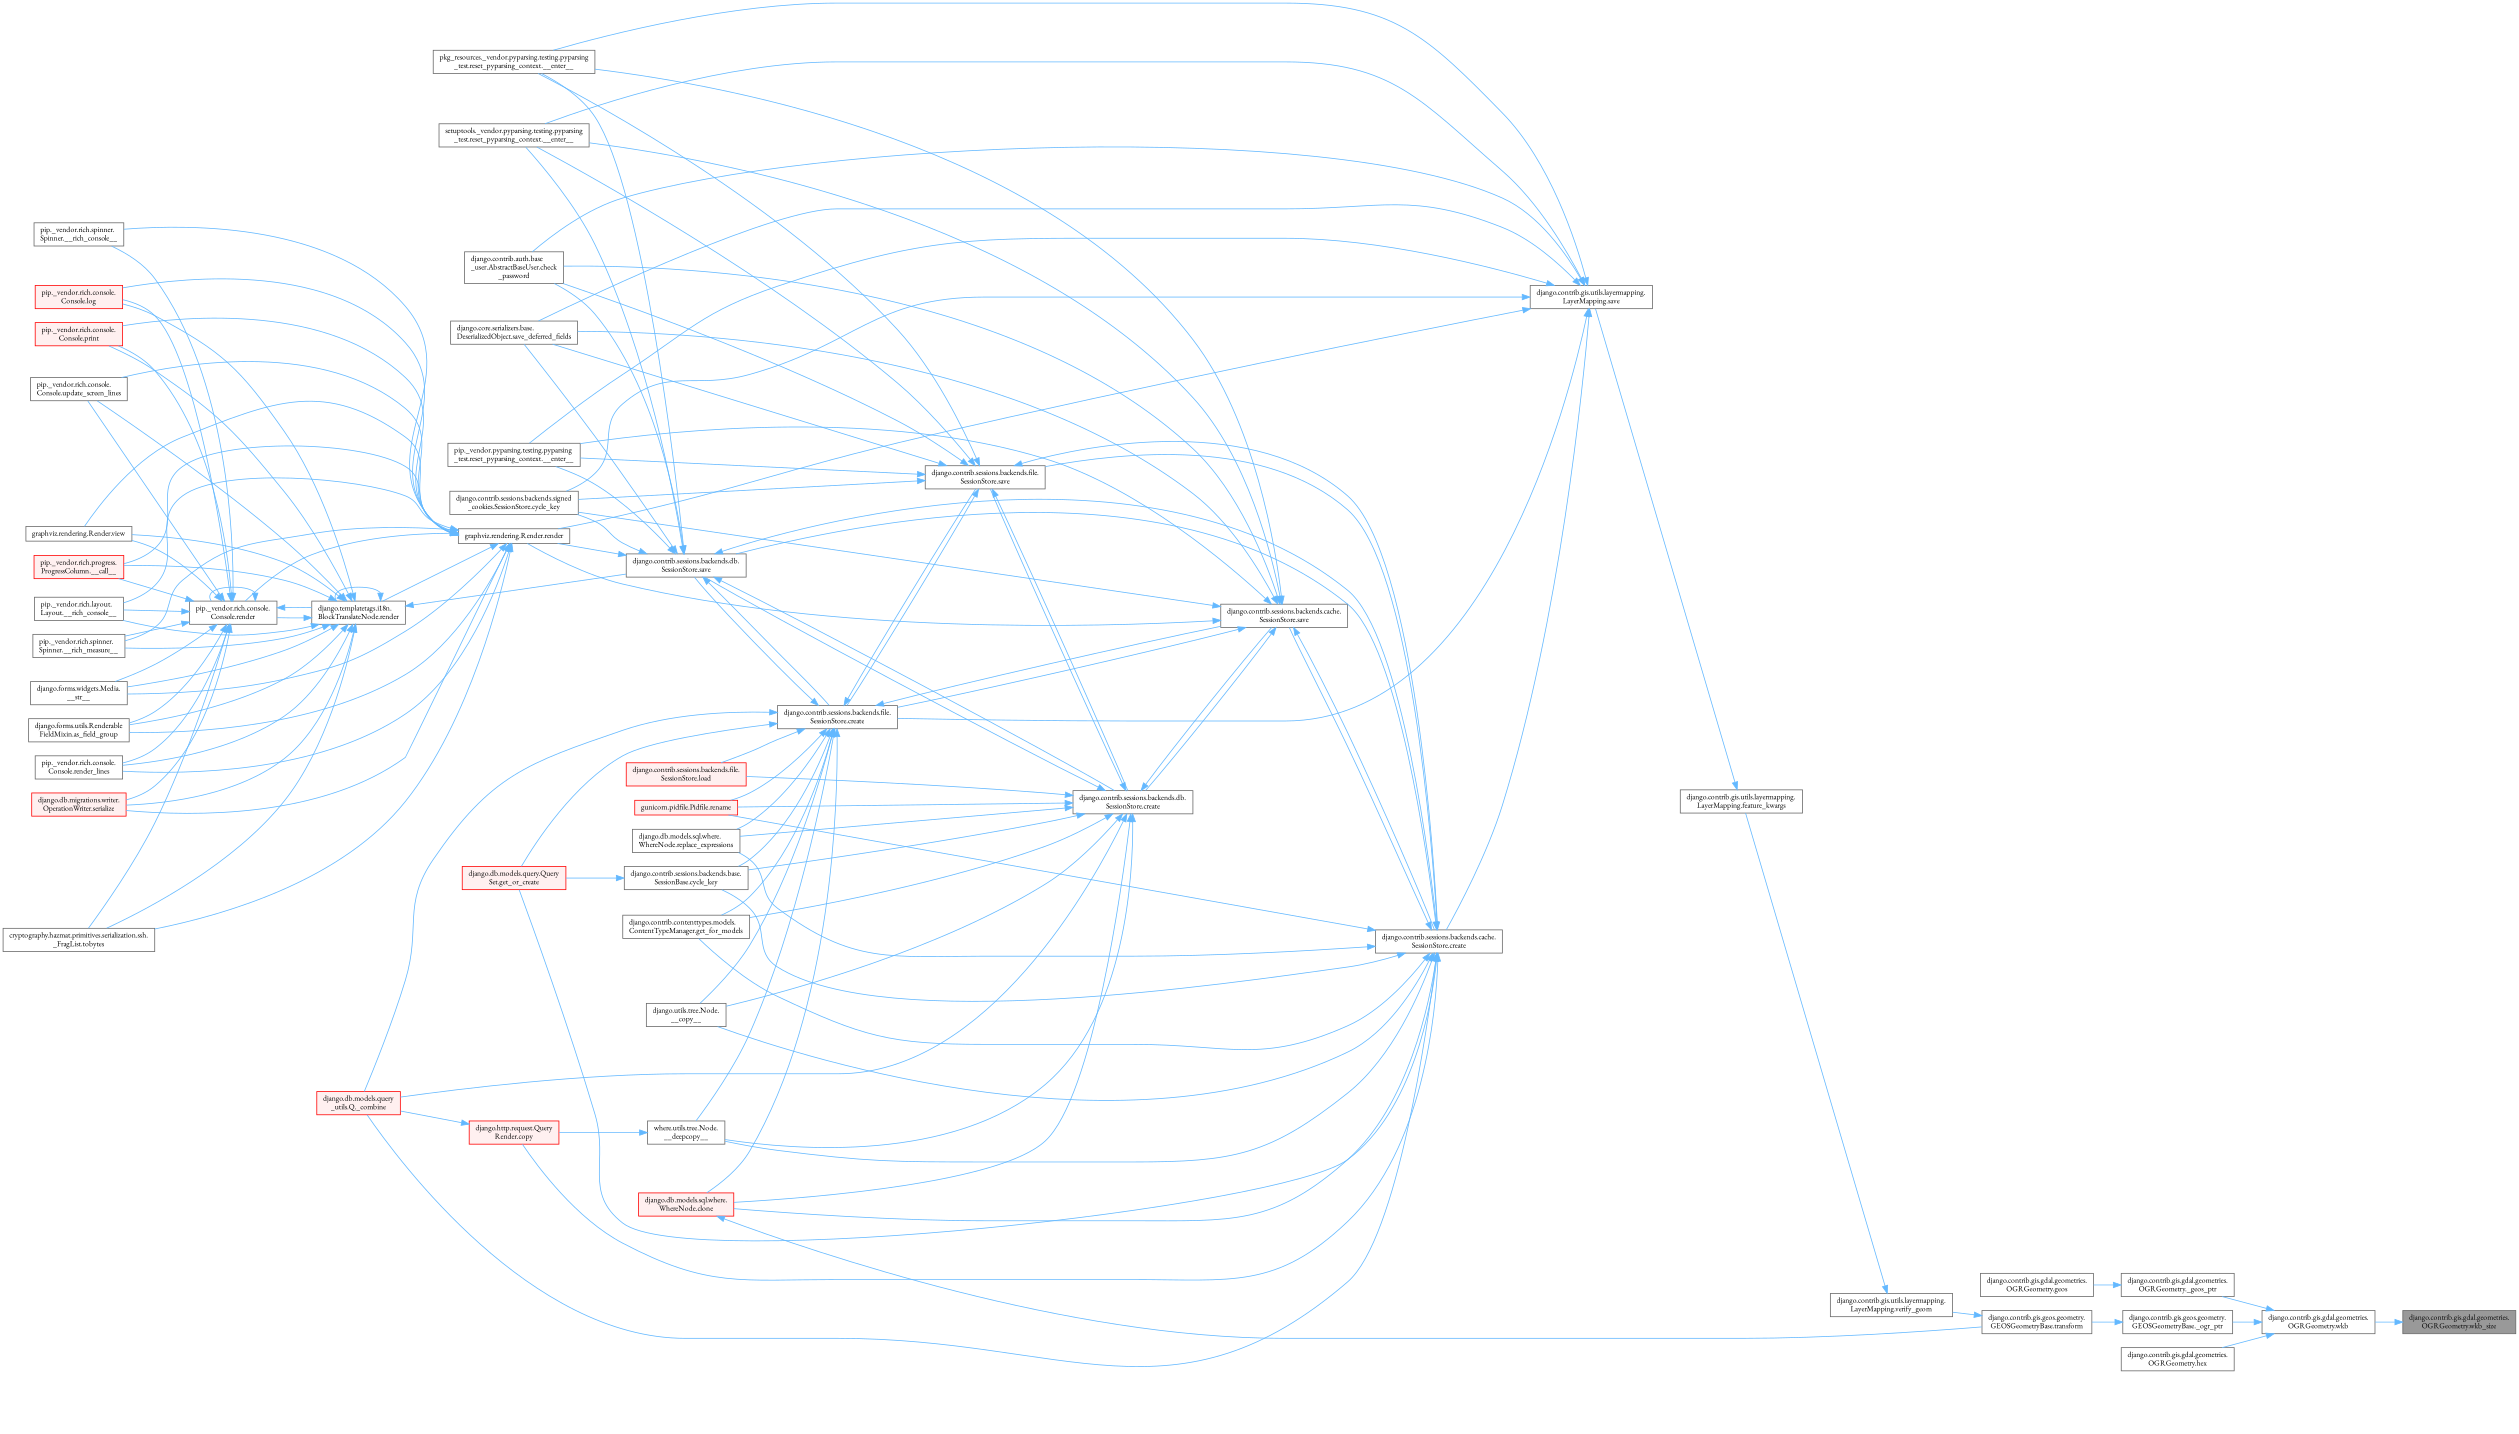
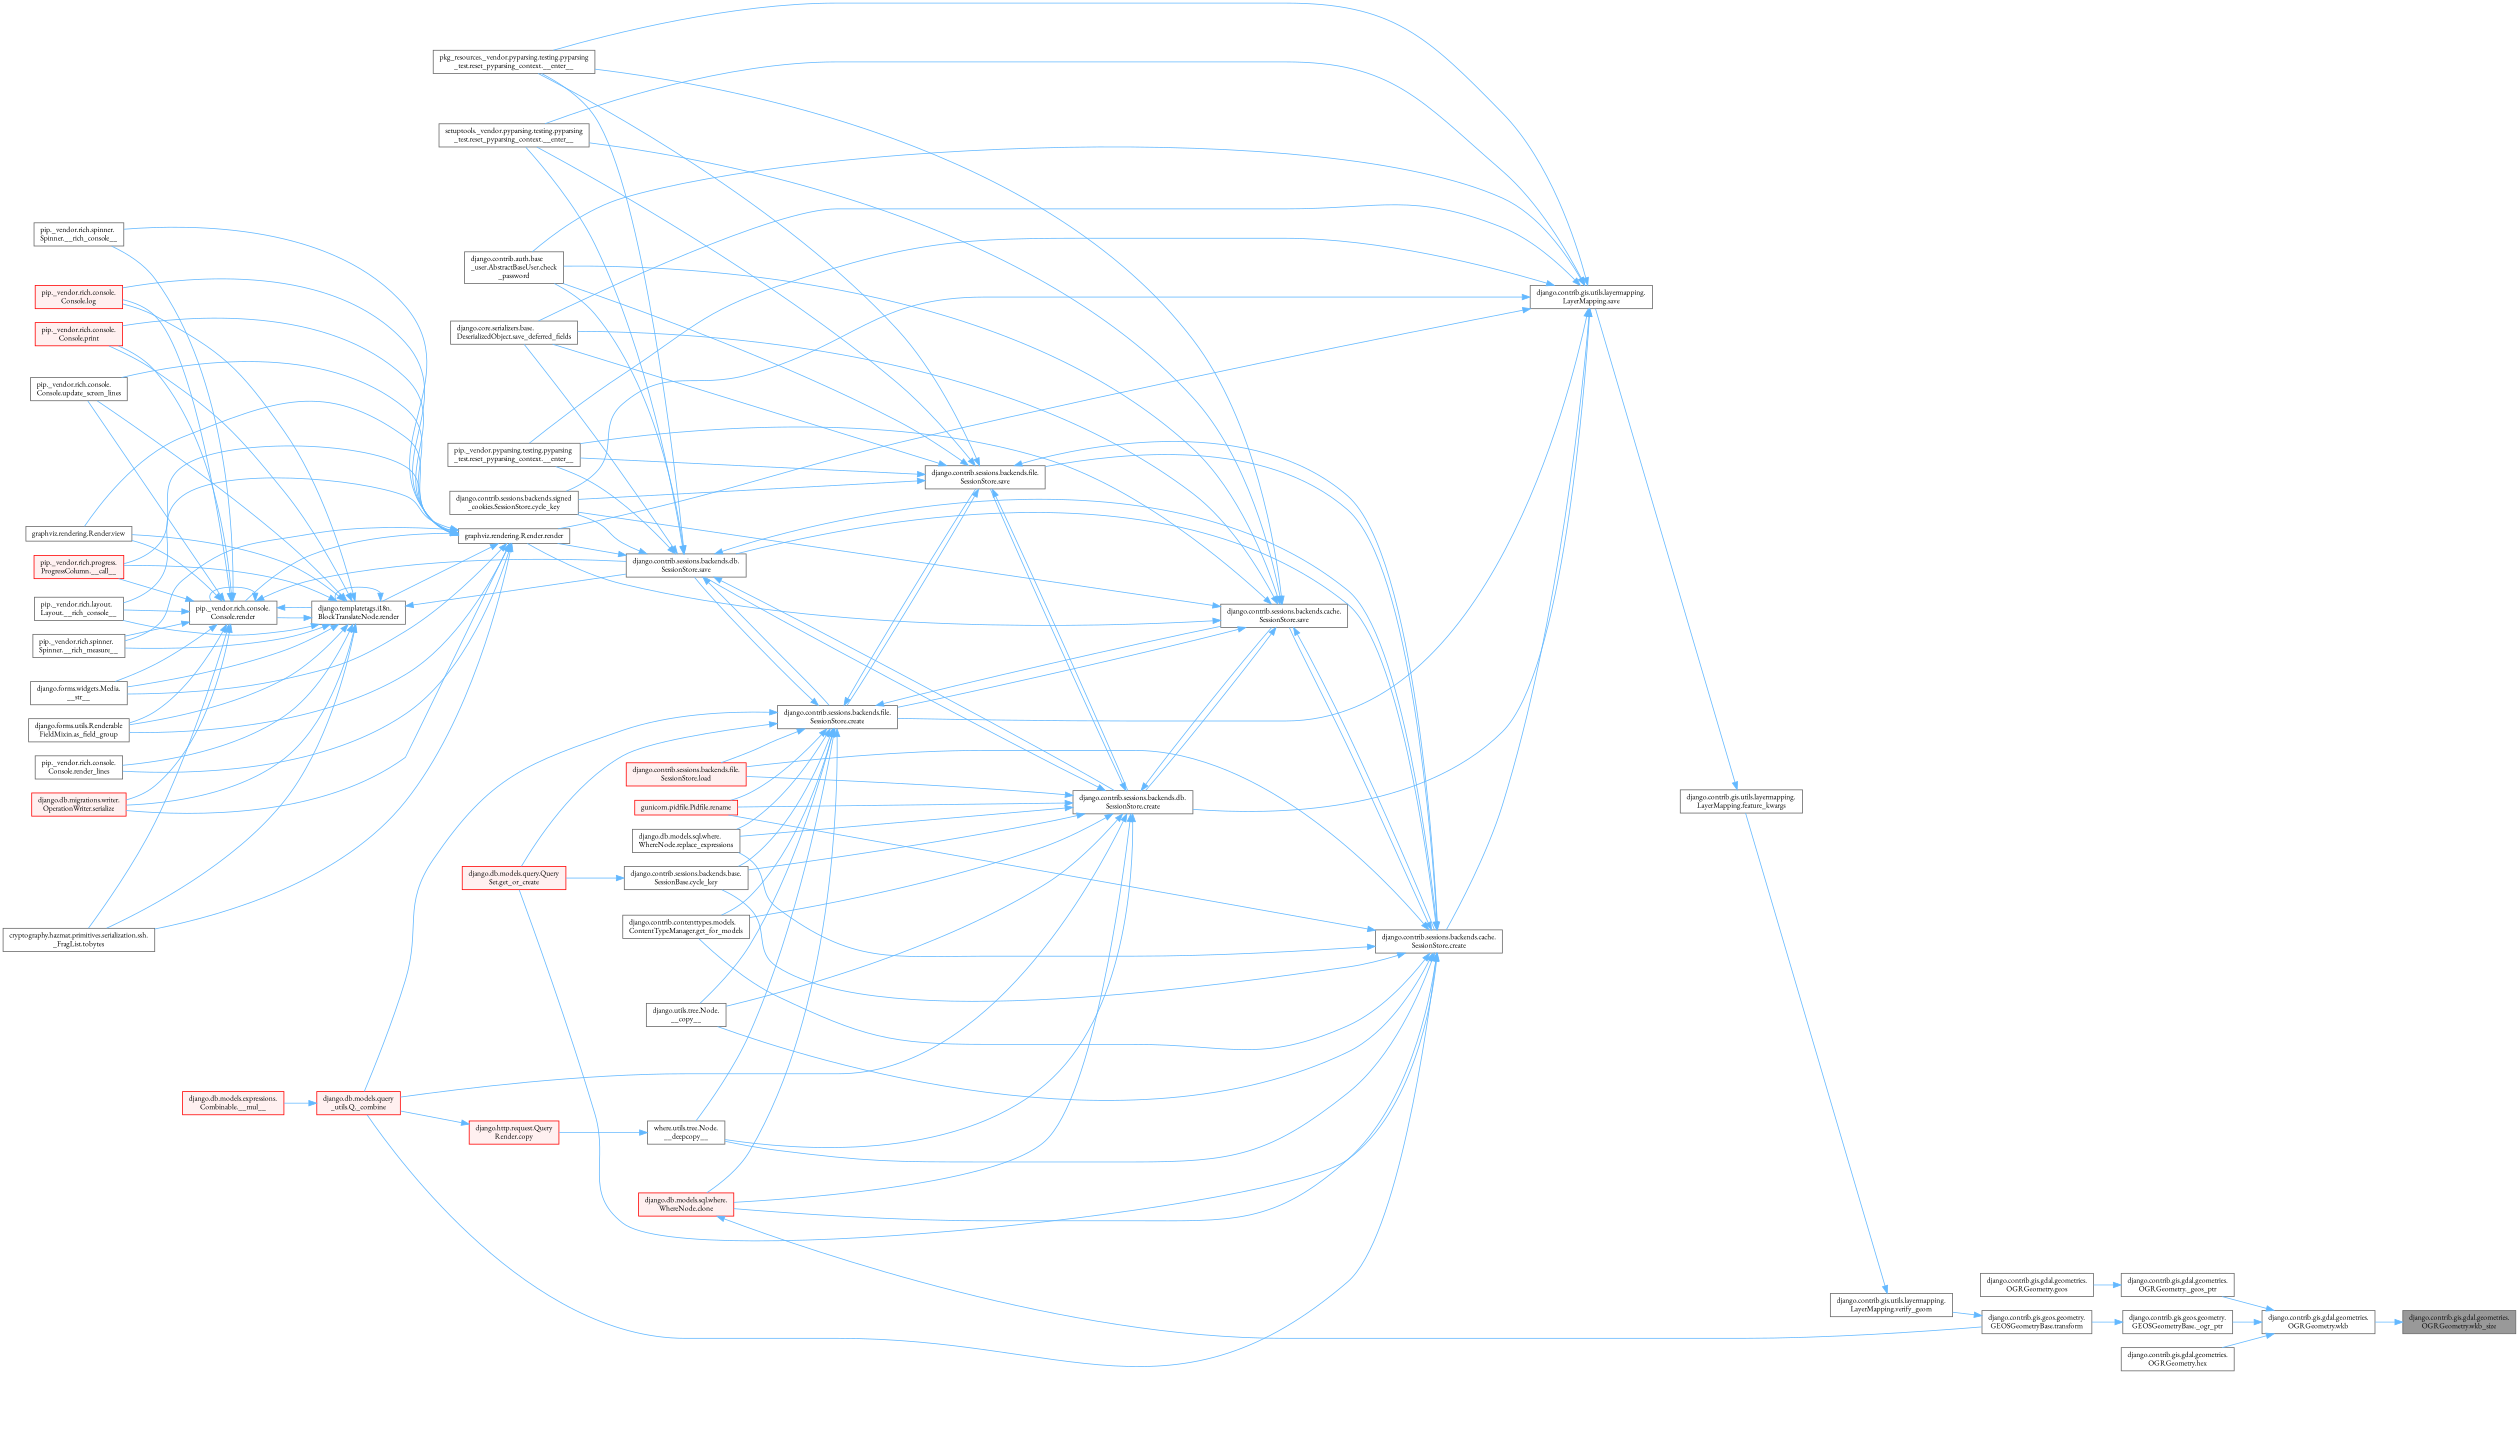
edge "django.contrib.sessions.backends.db. SessionStore.create" -> "django.contrib.gis.utils.layermapping. LayerMapping.save": added
edge "pip._vendor.rich.console. Console.render_lines" -> "pip._vendor.rich.console. Console.render": now "django.contrib.sessions.backends.db. SessionStore.save" -> "pip._vendor.rich.console. Console.render"
node "django.db.models.expressions. Combinable.__mul__": added
edge "django.http.request.Query Render.copy" -> "django.contrib.sessions.backends.cache. SessionStore.create": now "django.contrib.sessions.backends.file. SessionStore.load" -> "django.contrib.sessions.backends.cache. SessionStore.create"
